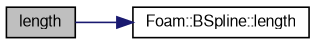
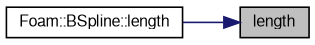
edge "length" -> "Foam::BSpline::length": reversed
